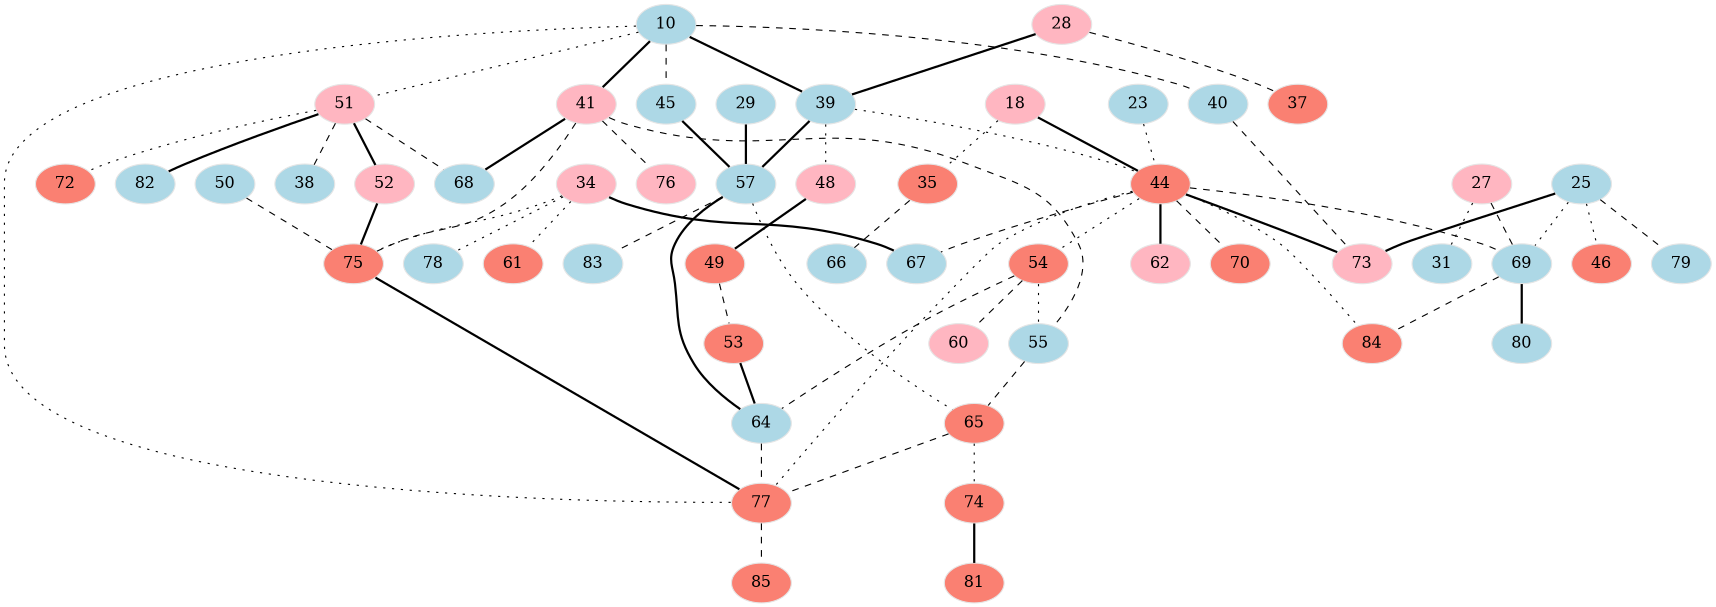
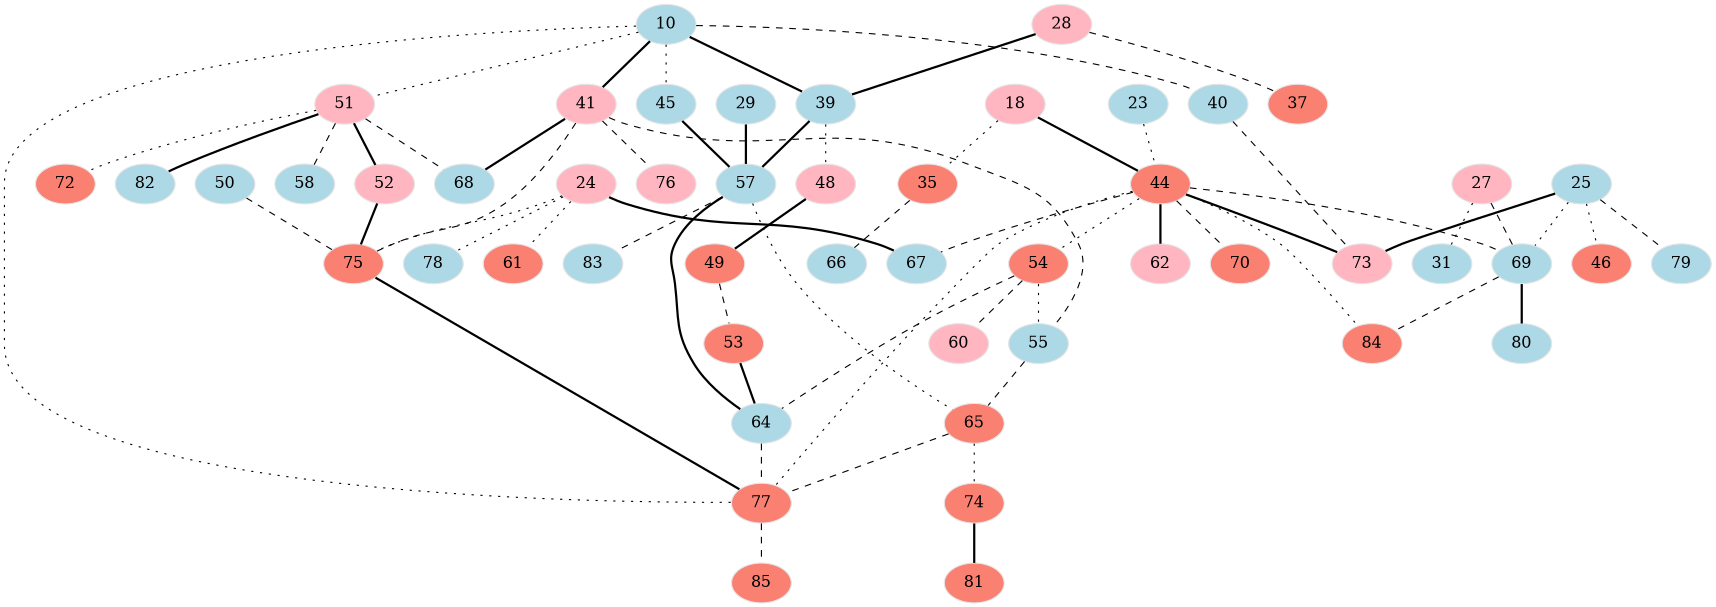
edge "10" -- "45": style dashed -> dotted
edge "39" -- "44": removed
node "38": label "38" -> "58"
node "34": label "34" -> "24"
